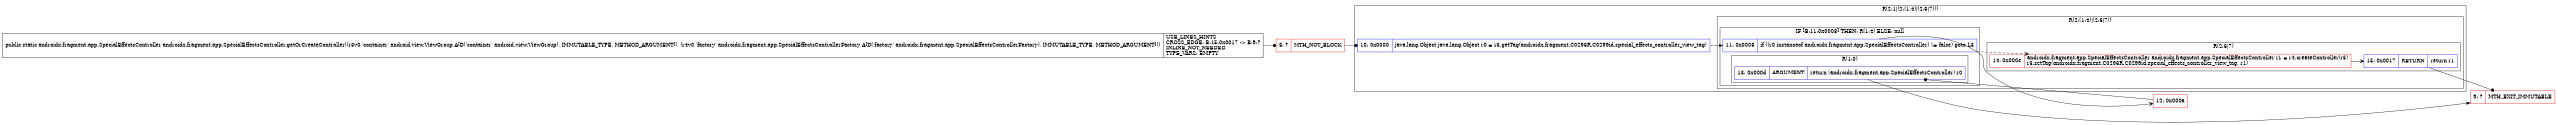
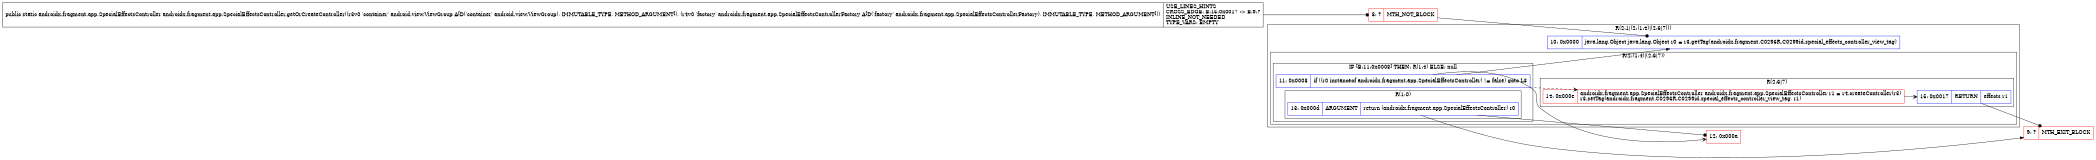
edge "10: 0x0000" -> "11: 0x0008": reversed
node "15: 0x0017": text "return r1" -> "effects r1"
edge "12: 0x000a" -> "13: 0x000d": reversed
node "9: ?": text "MTH_EXIT_IMMUTABLE" -> "MTH_EXIT_BLOCK"
